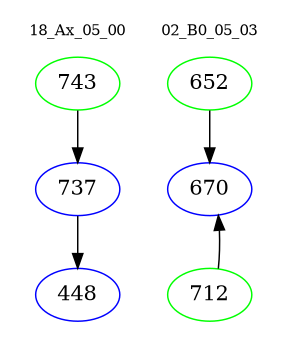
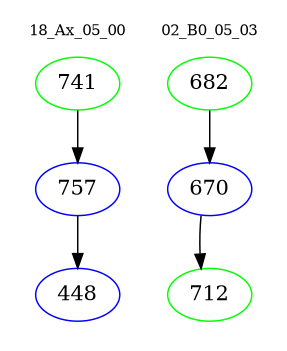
node "743": label "743" -> "741"
node "652": label "652" -> "682"
node "737": label "737" -> "757"
edge "712" -> "670": reversed
